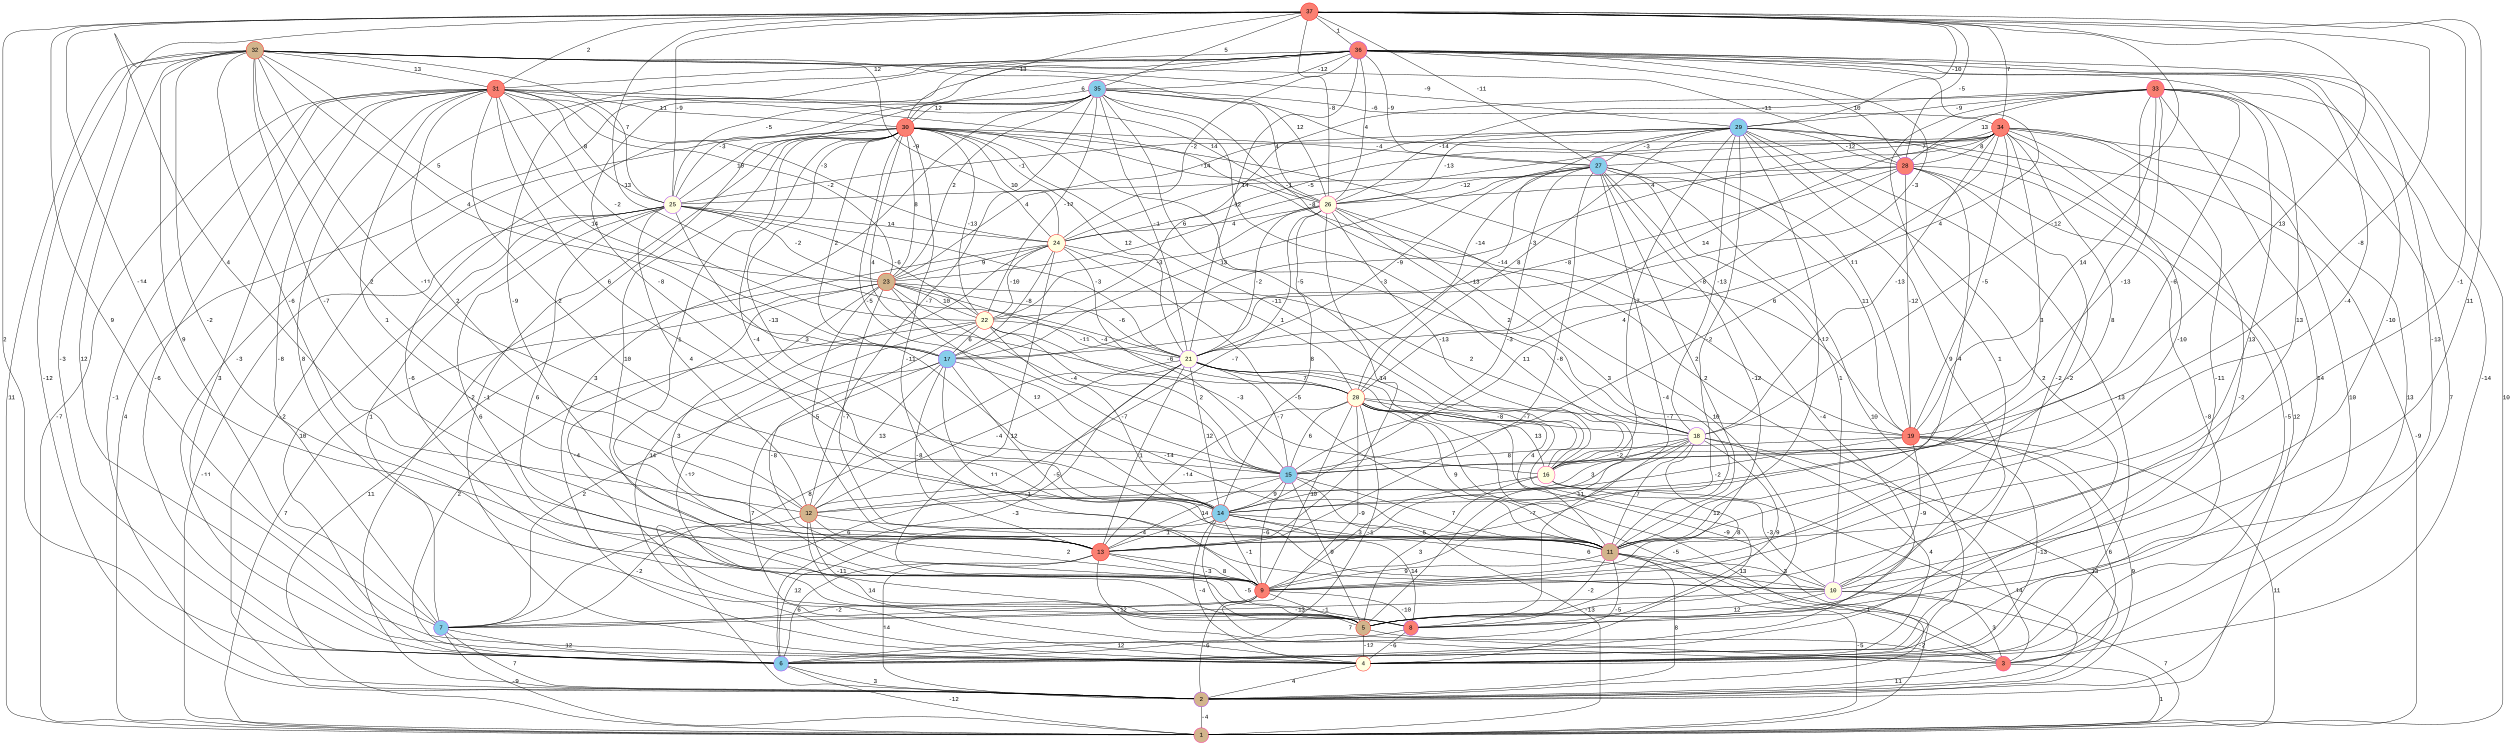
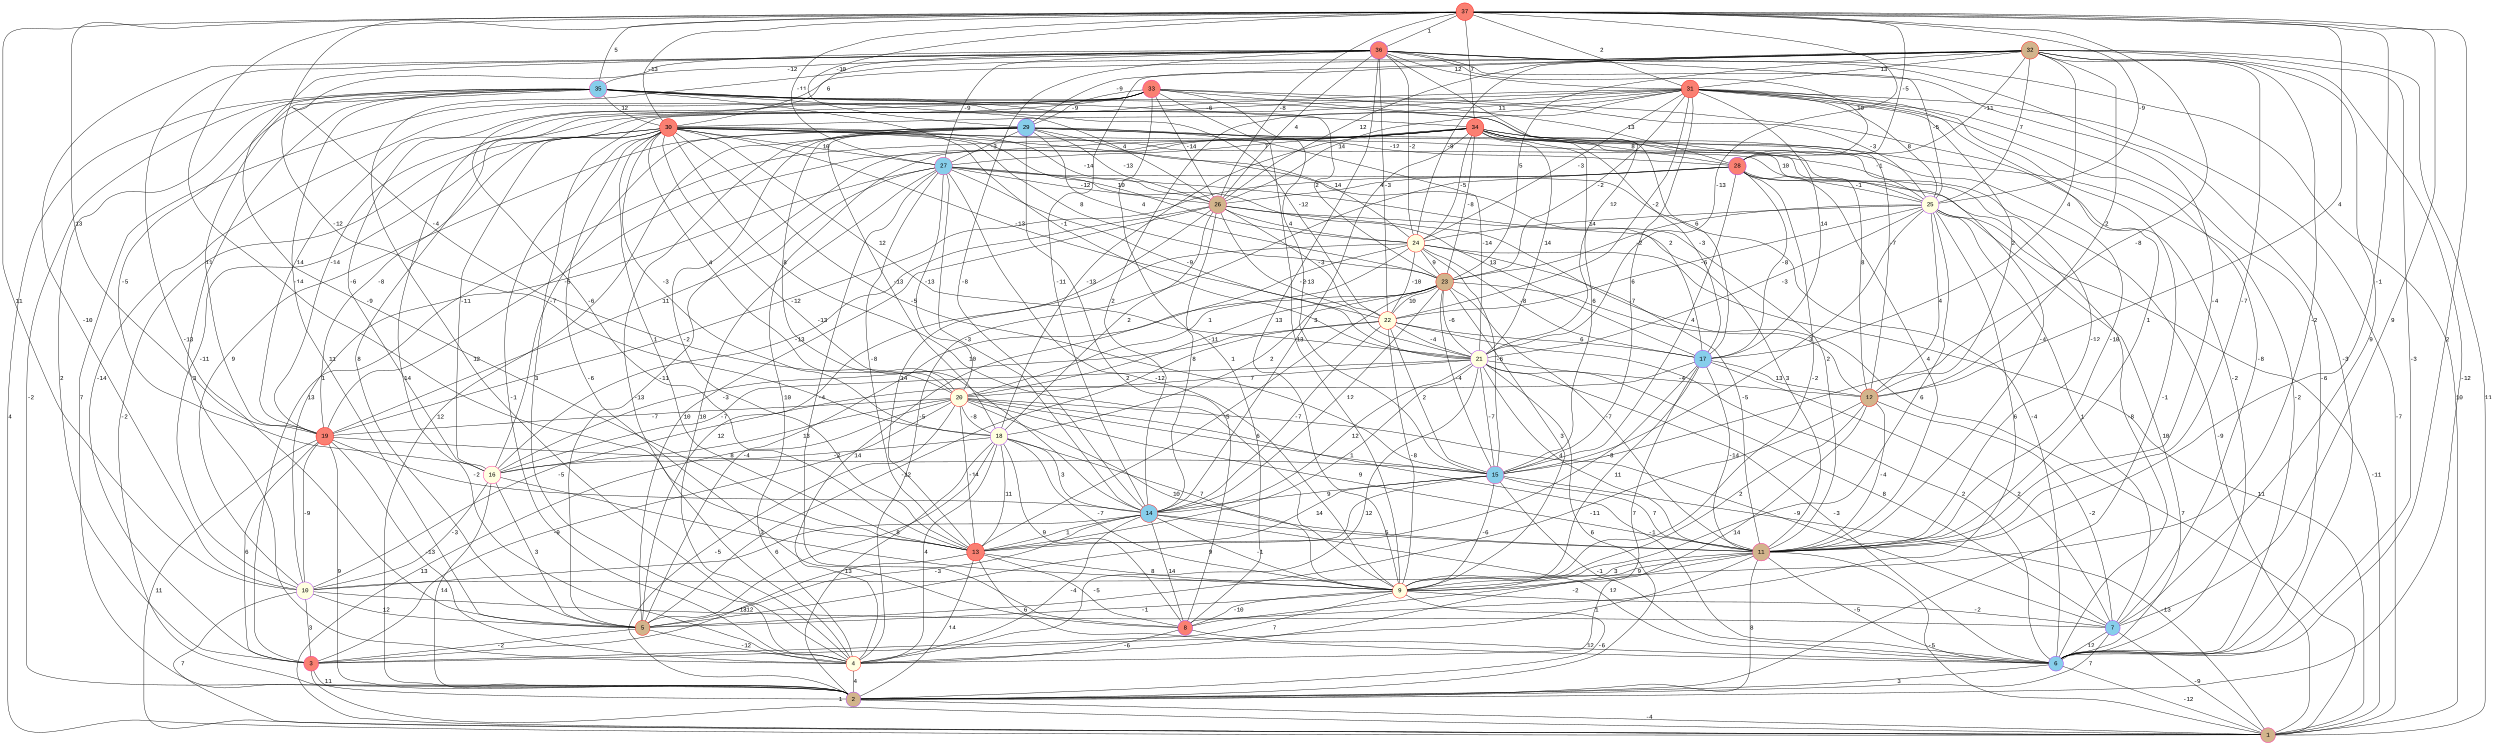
edge "30" -- "27": label "-4" -> "10"
node "26": fillcolor lightyellow -> tan
edge "36" -- "20": label "4" -> "-4"
edge "15" -- "12": now "15" -- "6"
node "9": fillcolor salmon -> lightyellow
